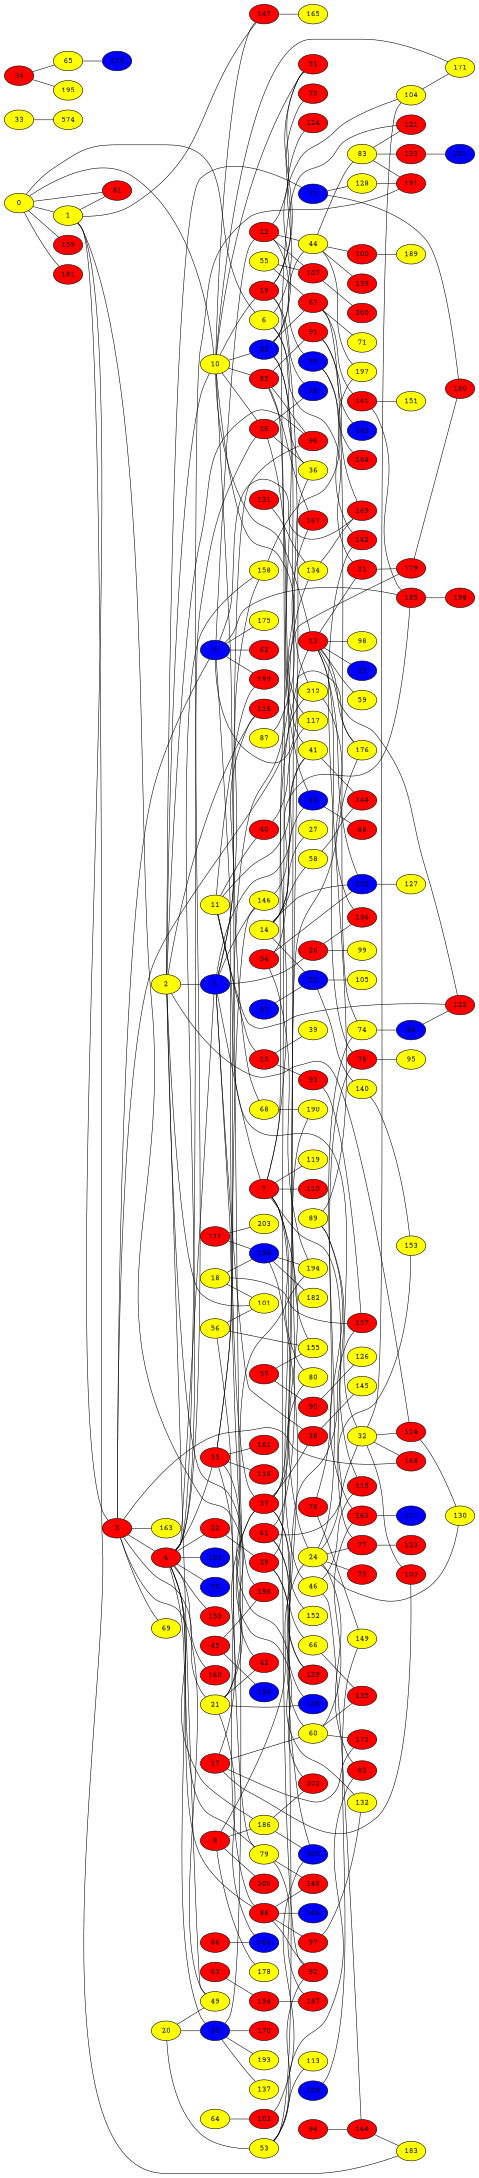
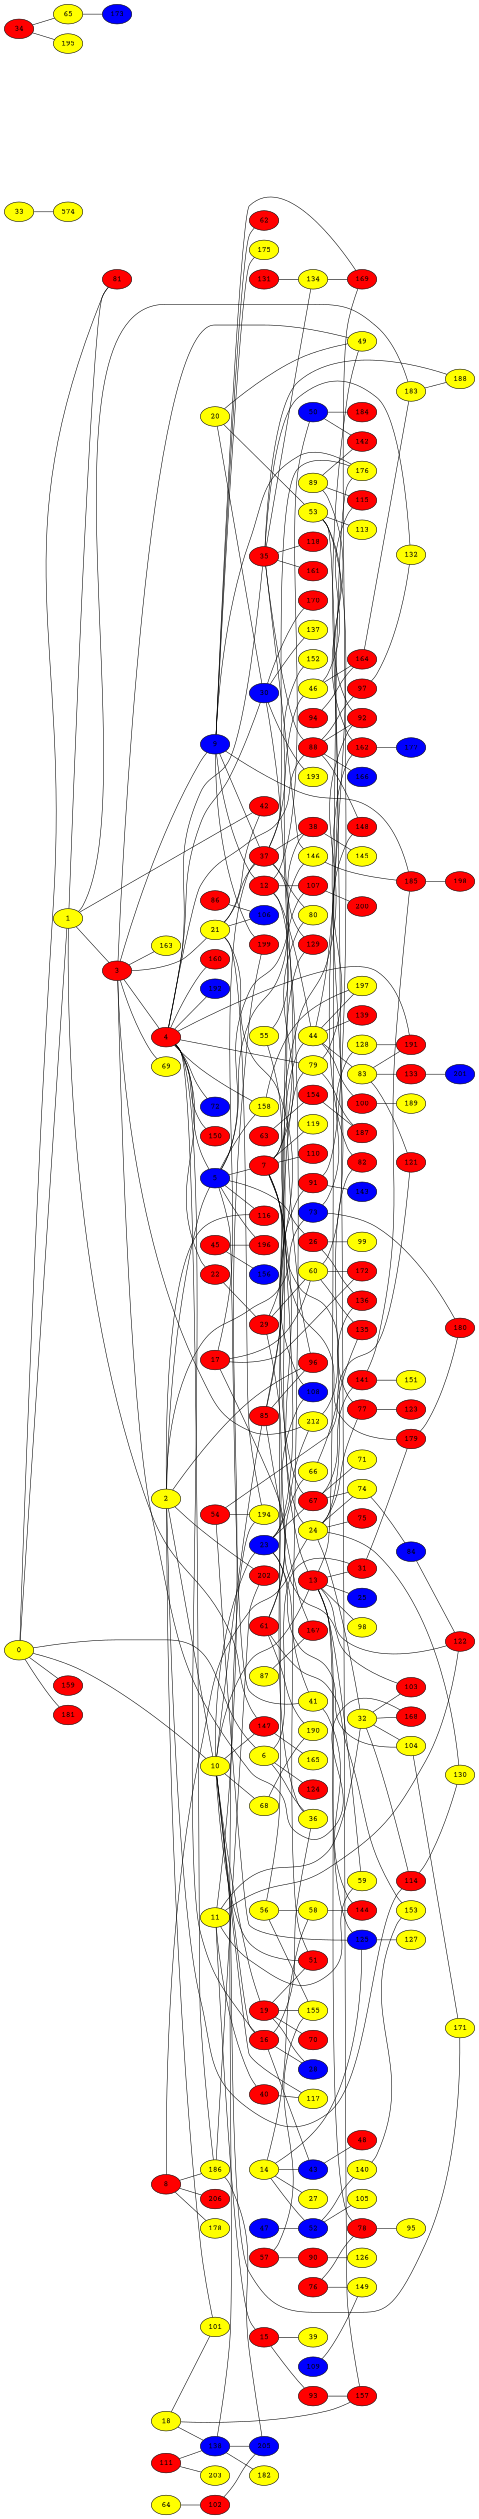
node "188": added
edge "41" -- "11": now "59" -- "11"
edge "101" -- "56": now "58" -- "56"
edge "2" -- "49": now "44" -- "49"
